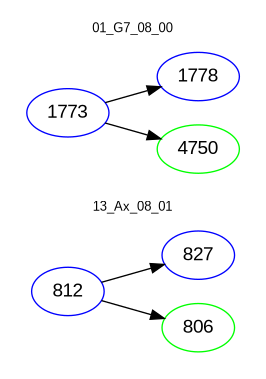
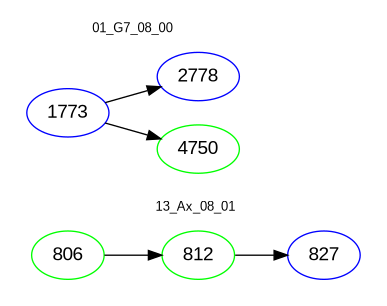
node "1778": label "1778" -> "2778"
node "812": color blue -> green
edge "812" -> "806": reversed
